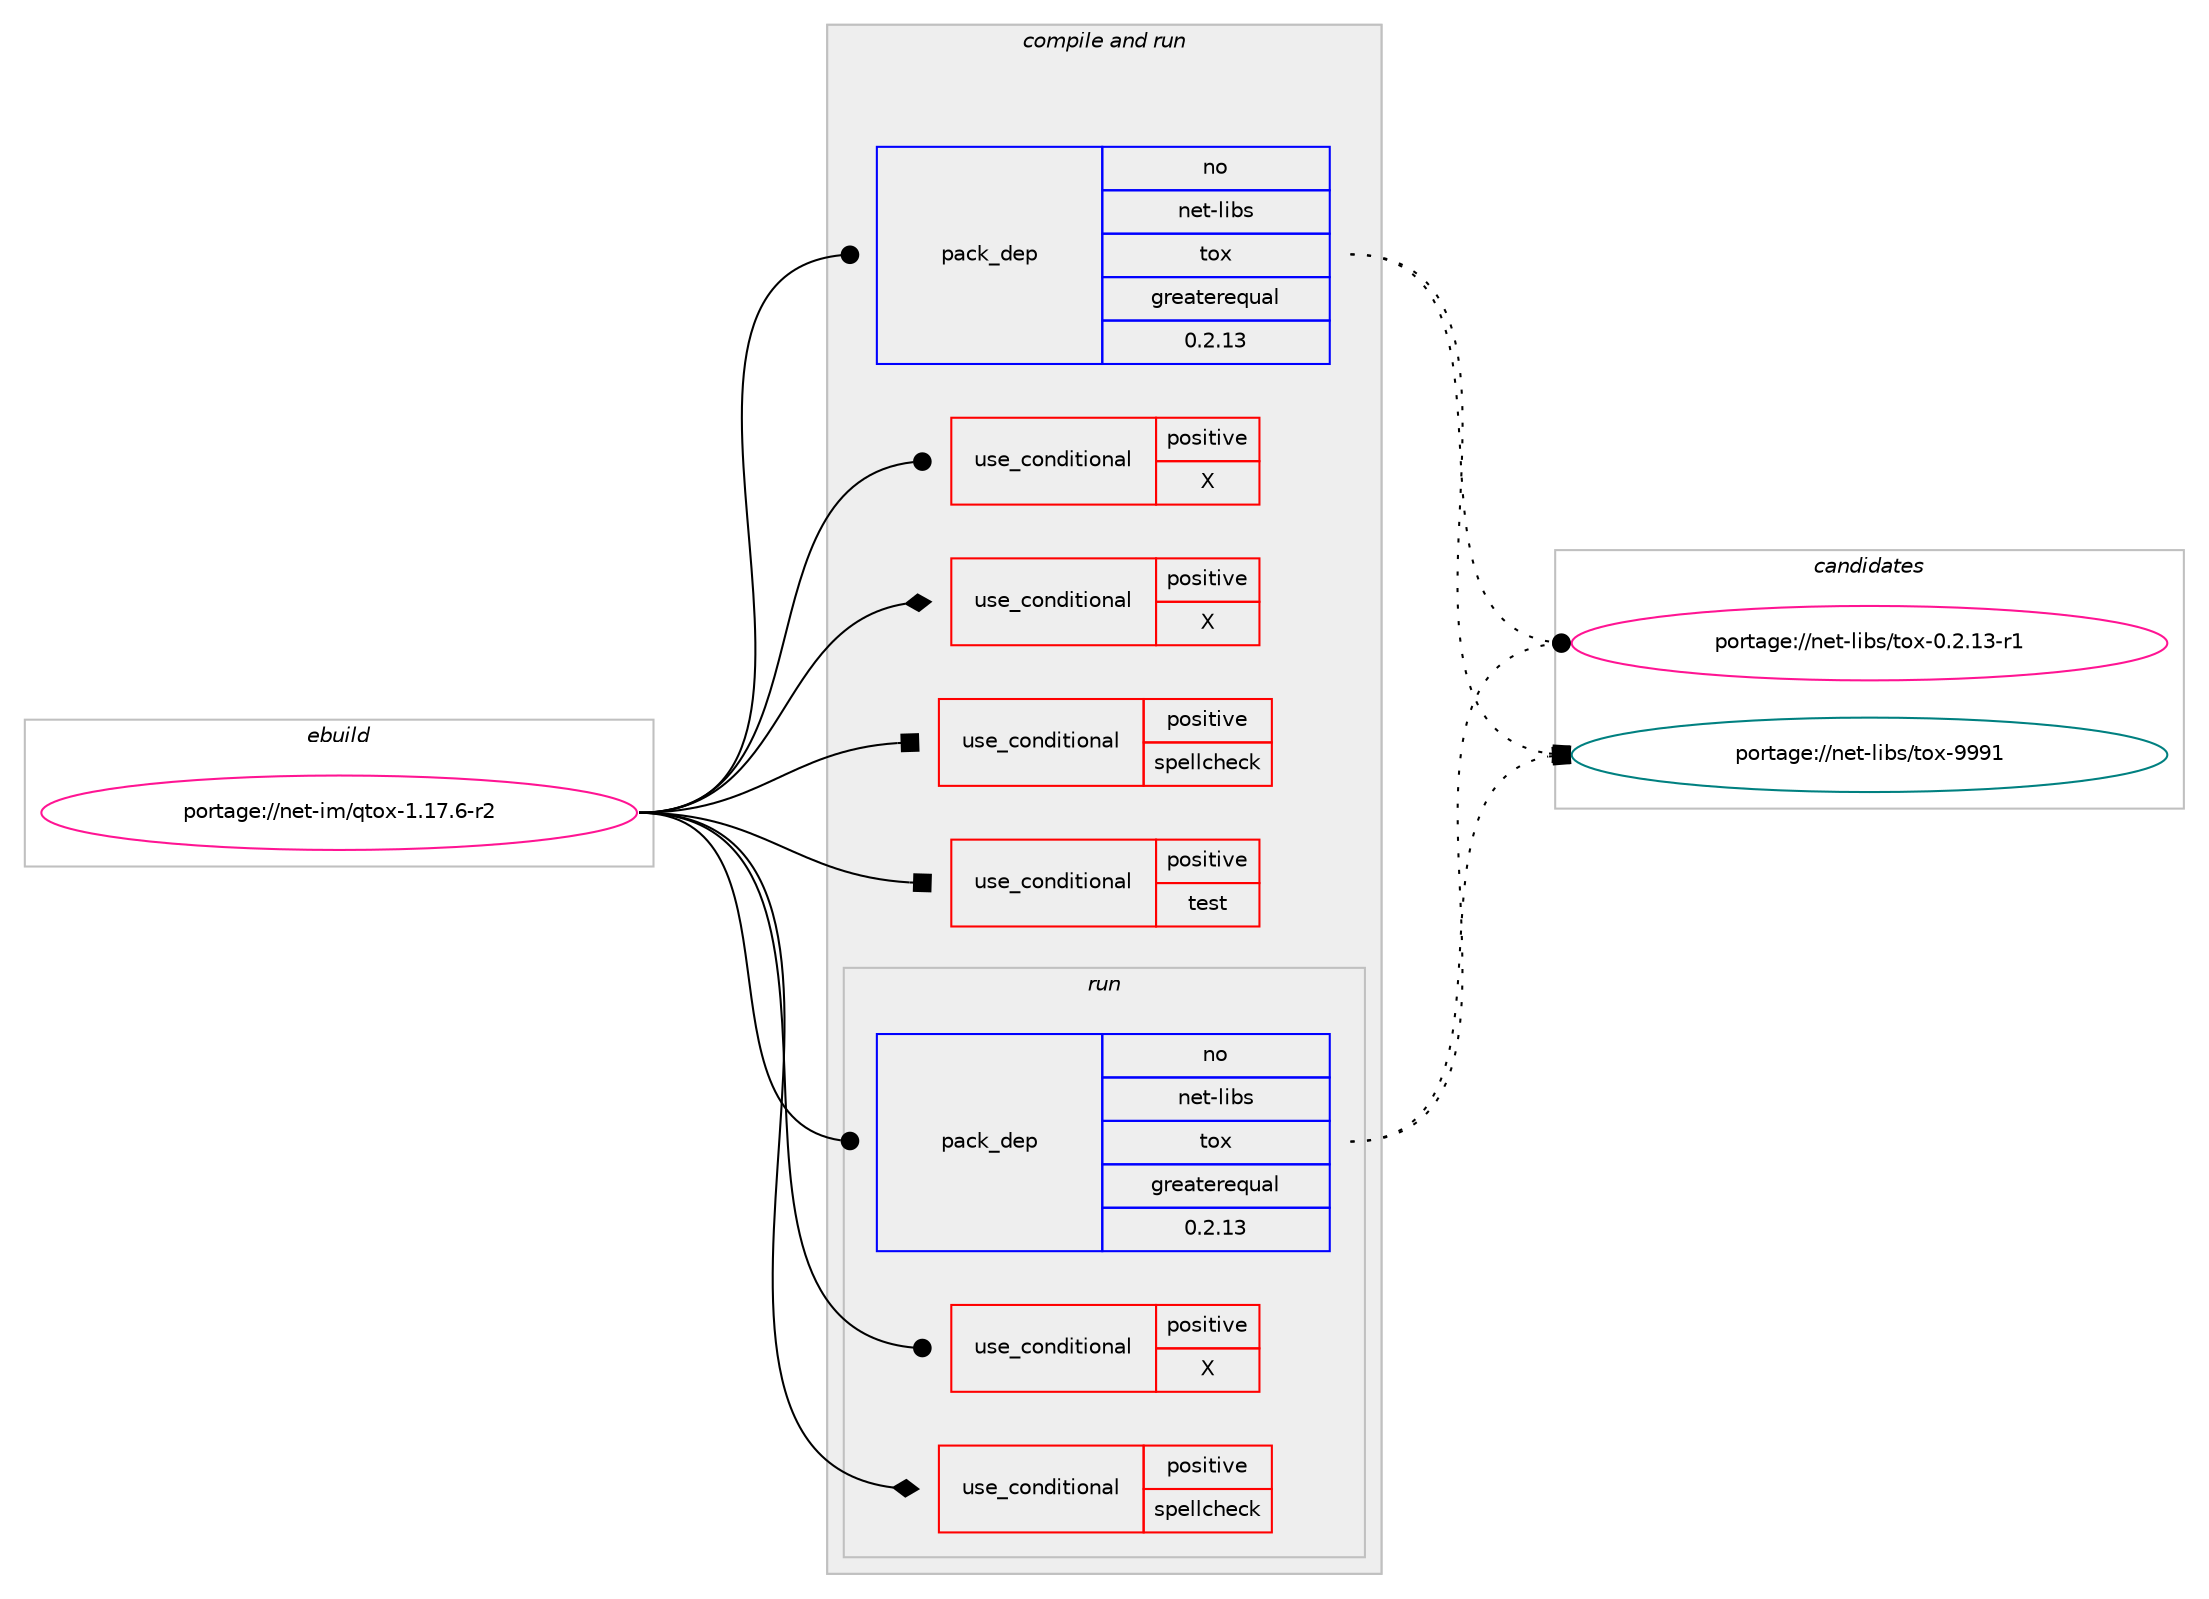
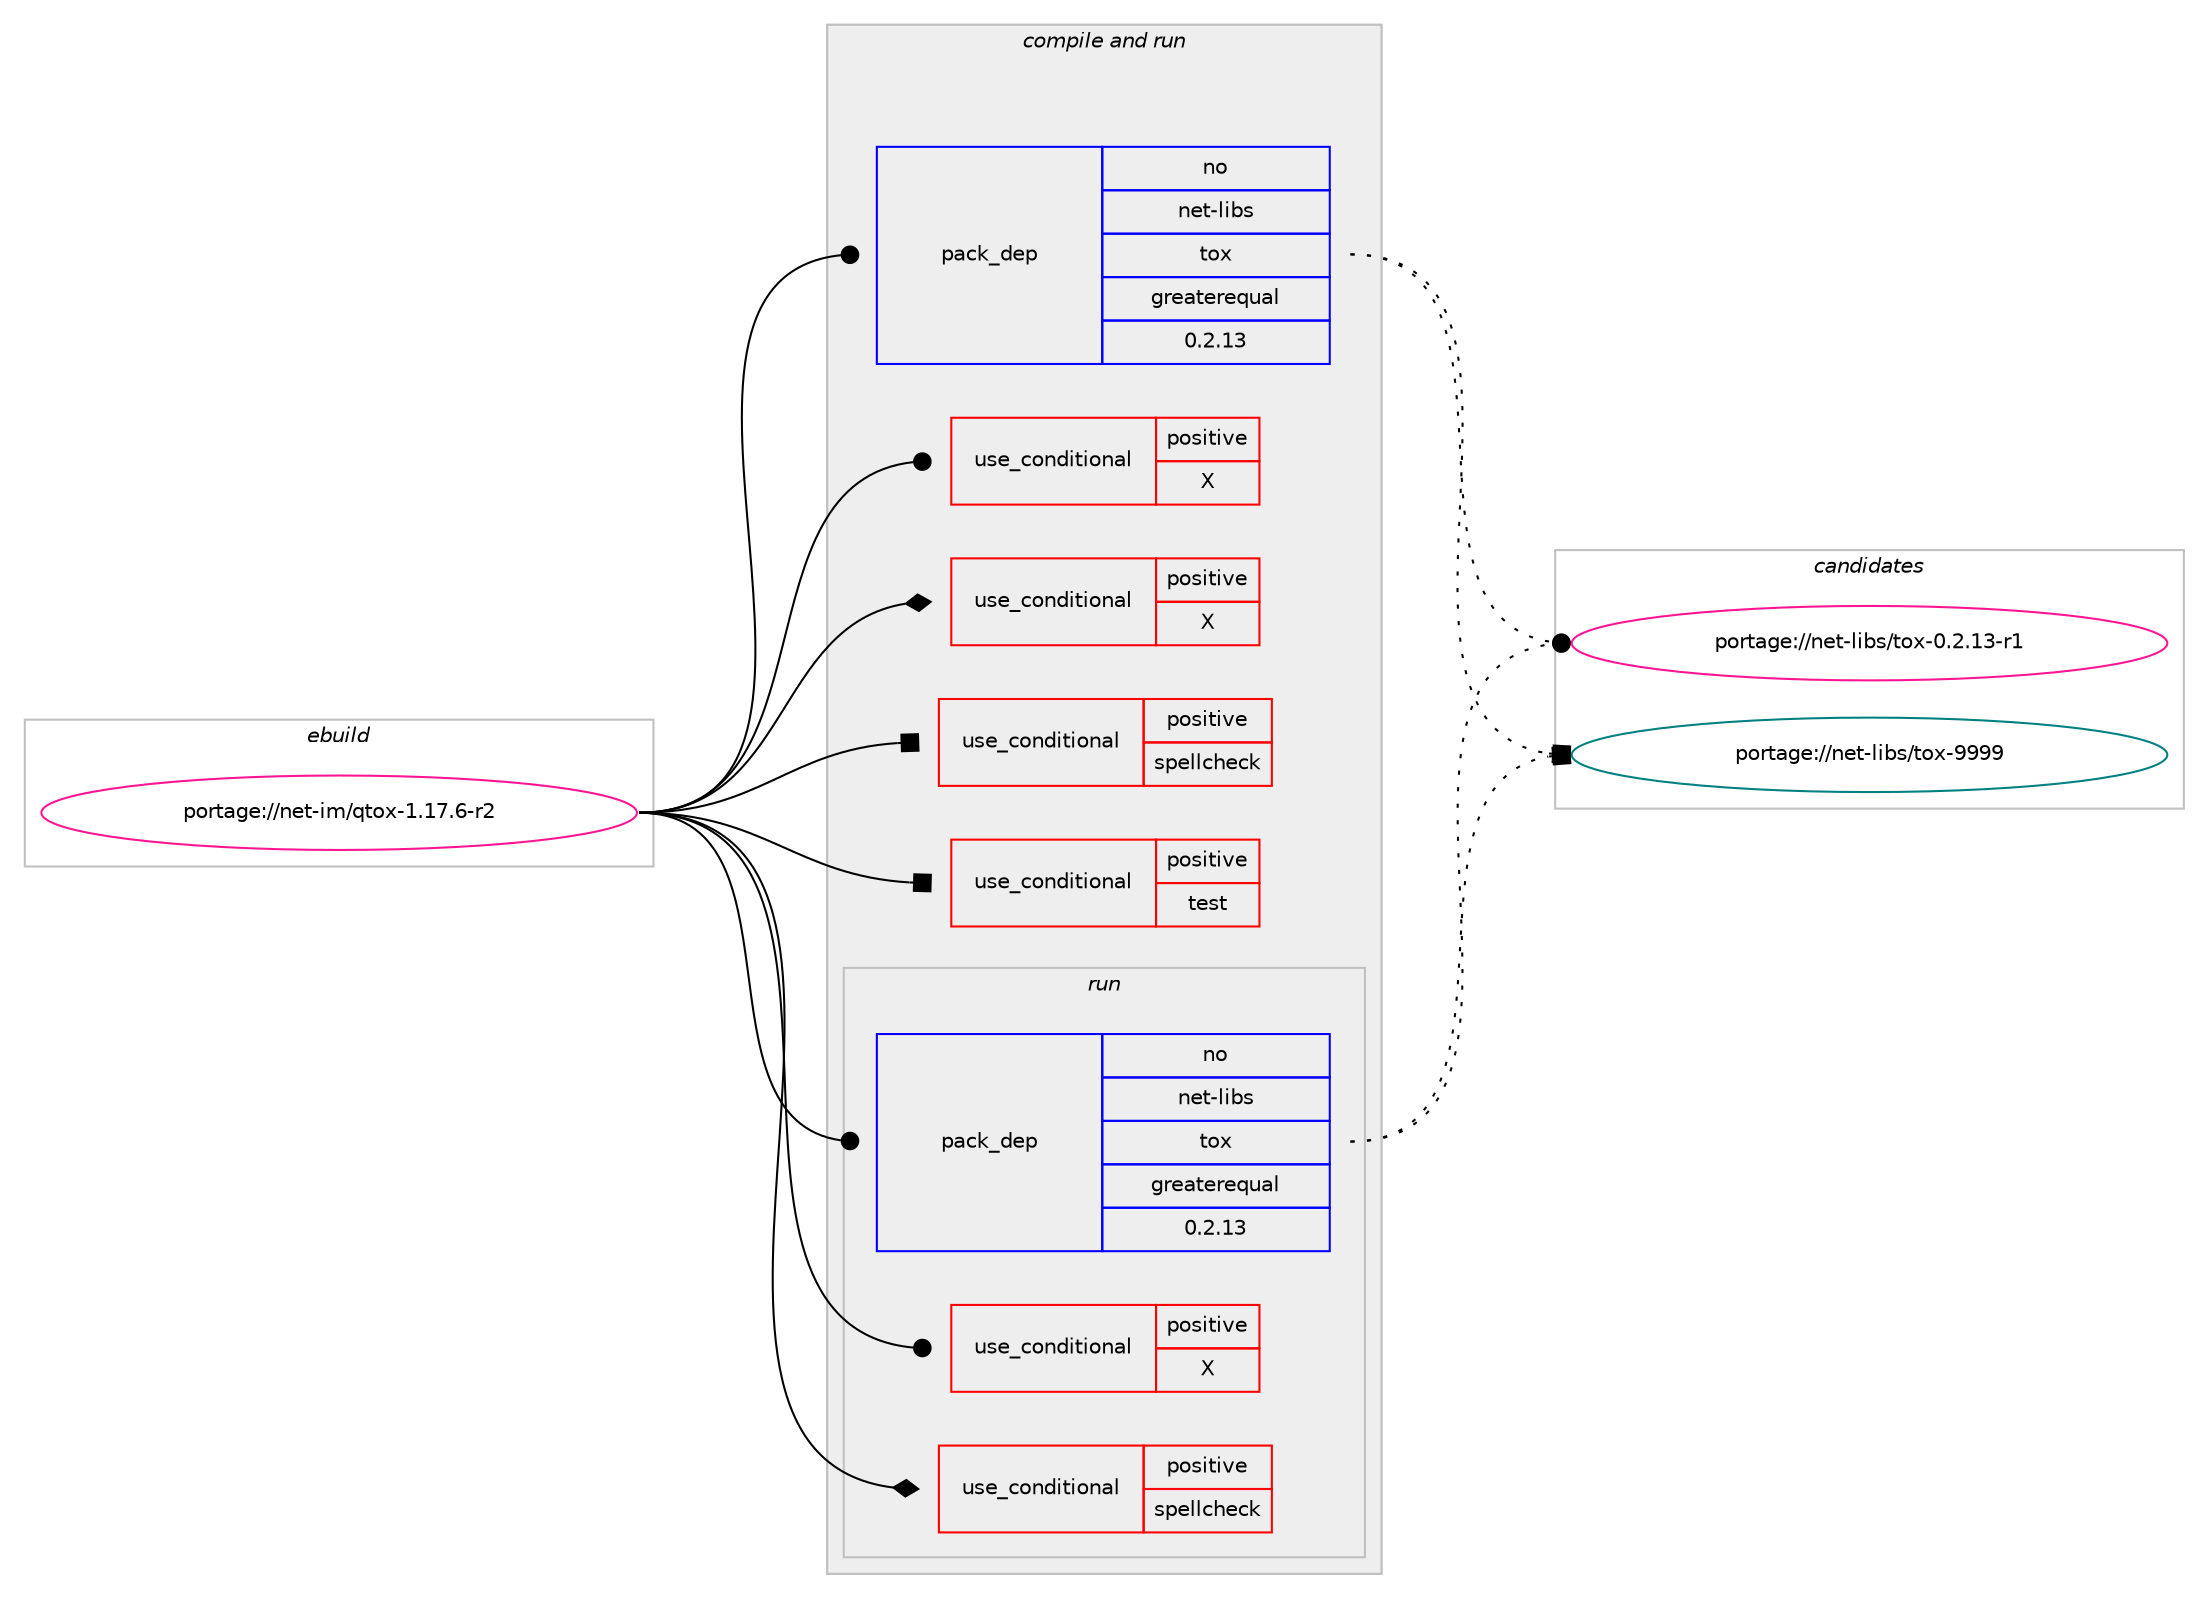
node "portage://net-libs/tox-9991": label "portage://net-libs/tox-9991" -> "portage://net-libs/tox-9999"
